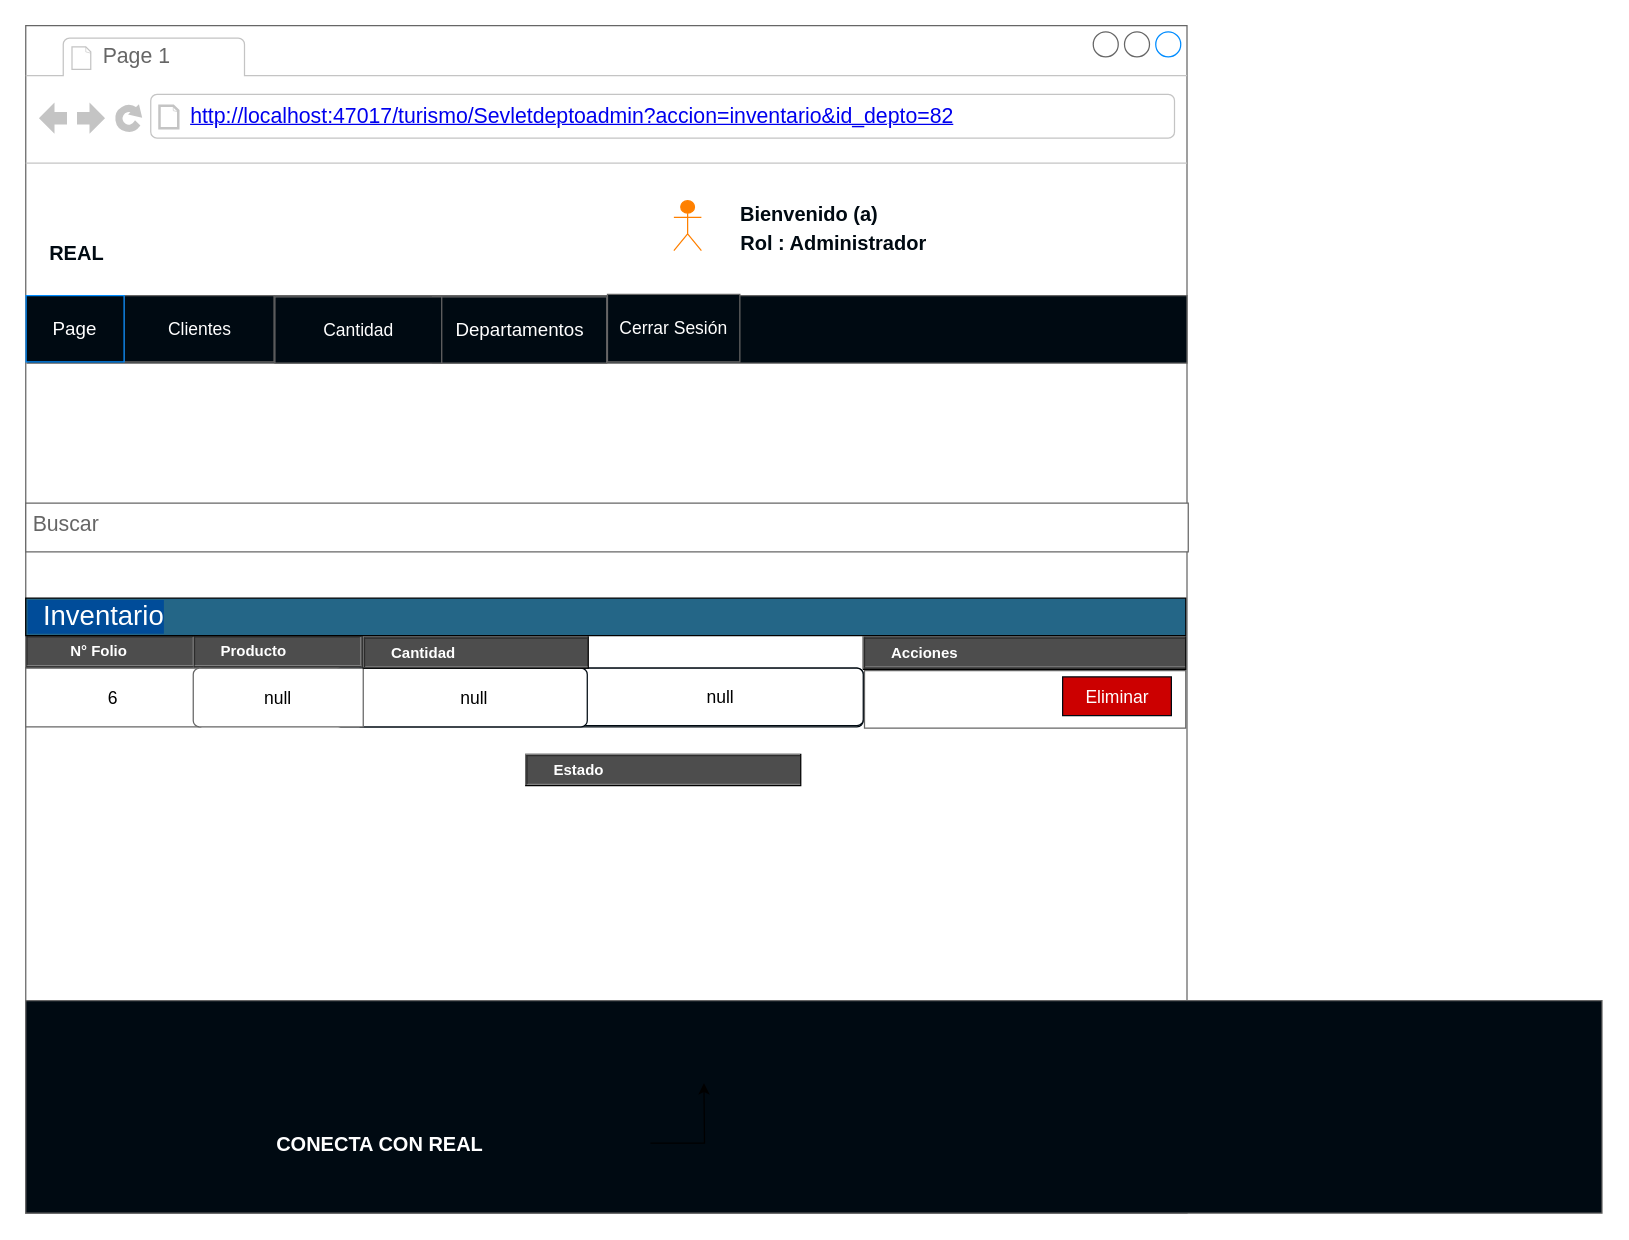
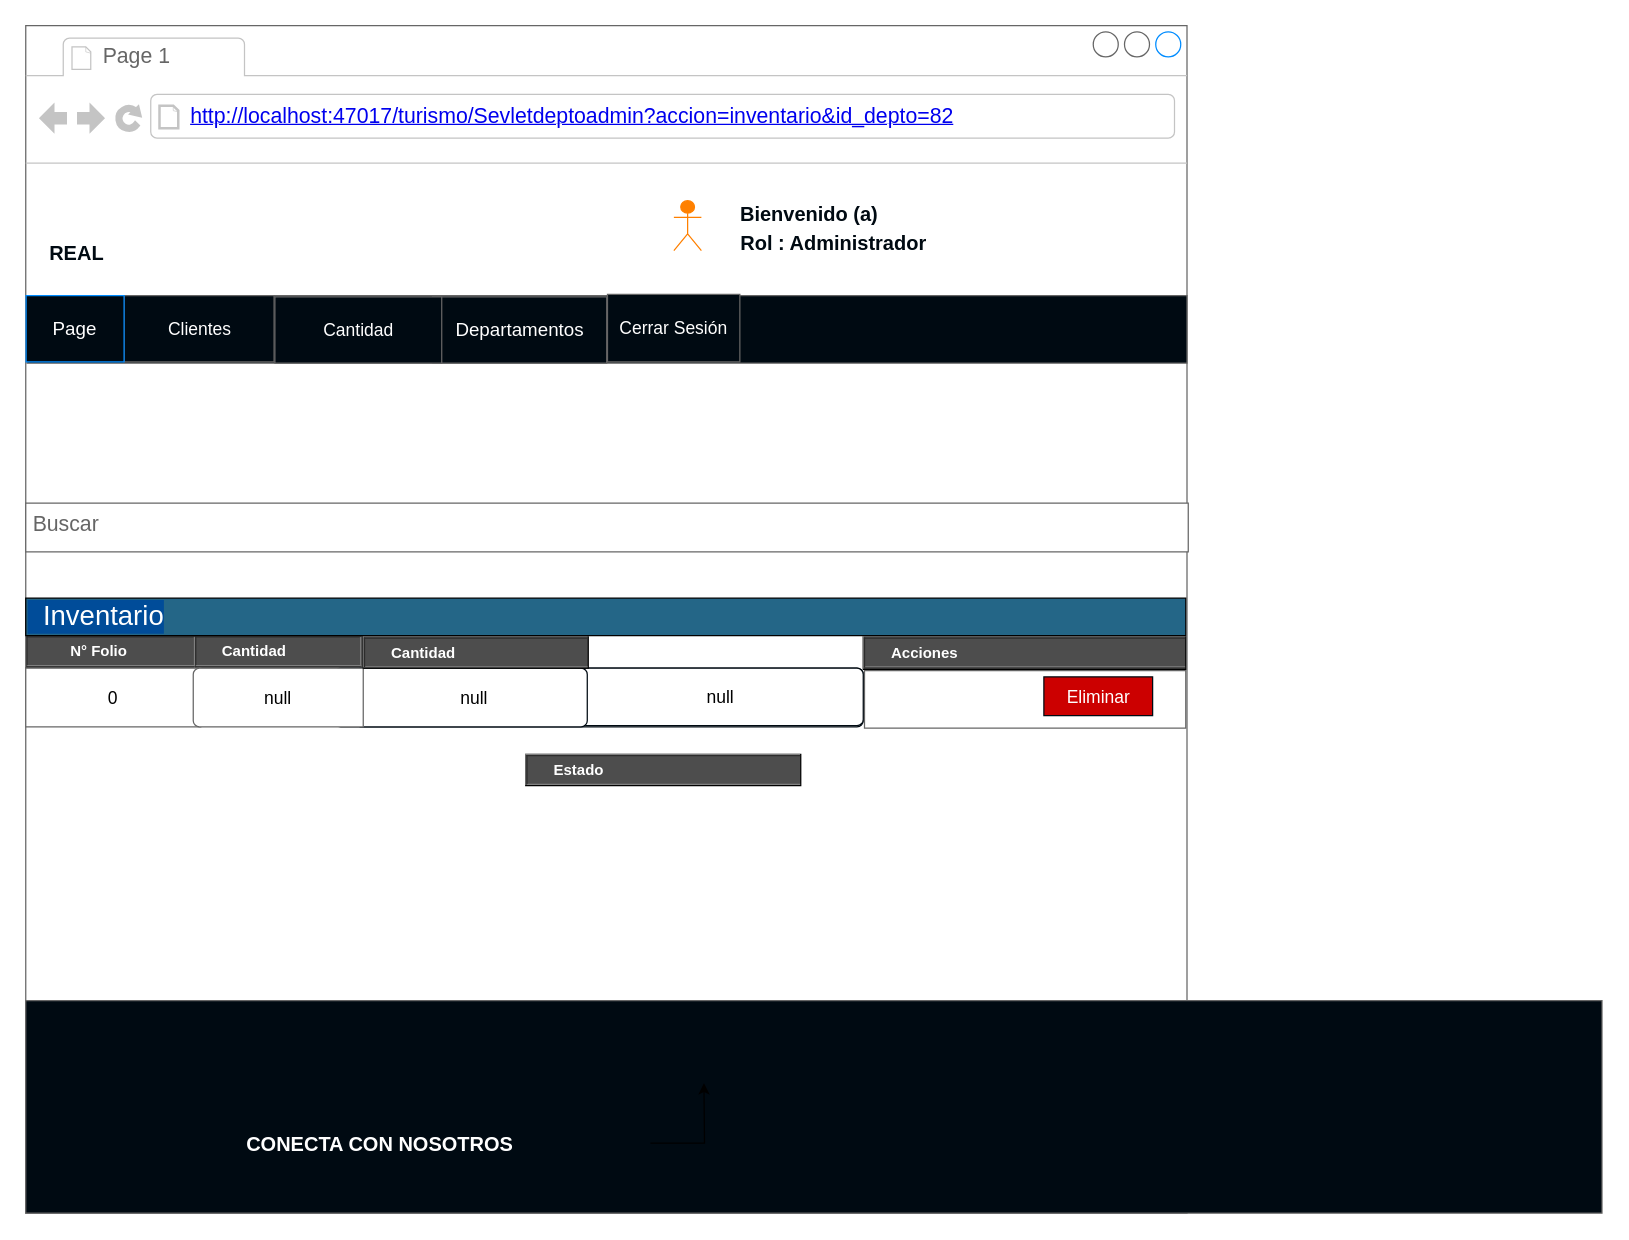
node "N° Folio Producto row 1, cell 1 row 1, cell 2": label "N° Folio Producto row 1, cell 1 row 1, cell 2" -> "N° Folio Cantidad row 1, cell 1 row 1, cell 2"
node "Eliminar": moved (1117, 696) -> (1098, 696)
node "6": label "6" -> "0"
node "CONECTA CON REAL": label "CONECTA CON REAL" -> "CONECTA CON NOSOTROS"
